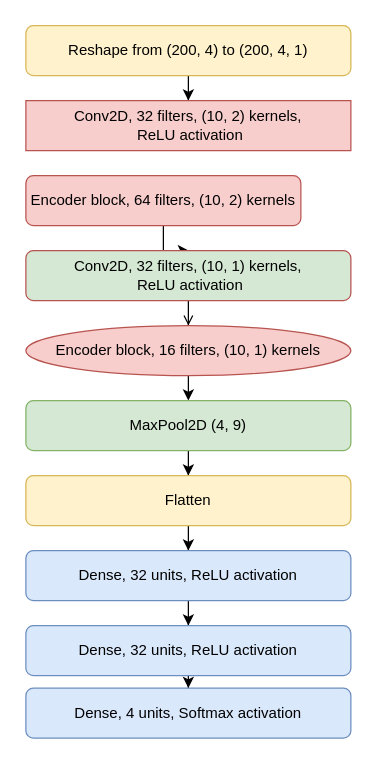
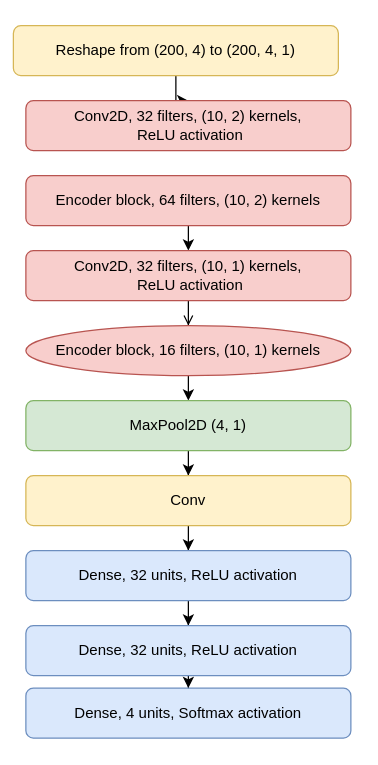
node "Reshape from (200, 4) to (200, 4, 1)": moved (188, 51) -> (176, 51)
node "Conv2D, 32 filters, (10, 2) kernels, ReLU activation": shape rectangle -> rounded rectangle
node "Encoder block, 64 filters, (10, 2) kernels": size 275x50 -> 325x50
node "Conv2D, 32 filters, (10, 1) kernels, ReLU activation": fillcolor #d5e8d4 -> #f8cecc
node "MaxPool2D (4, 9)": label "MaxPool2D (4, 9)" -> "MaxPool2D (4, 1)"
node "Flatten": label "Flatten" -> "Conv"
